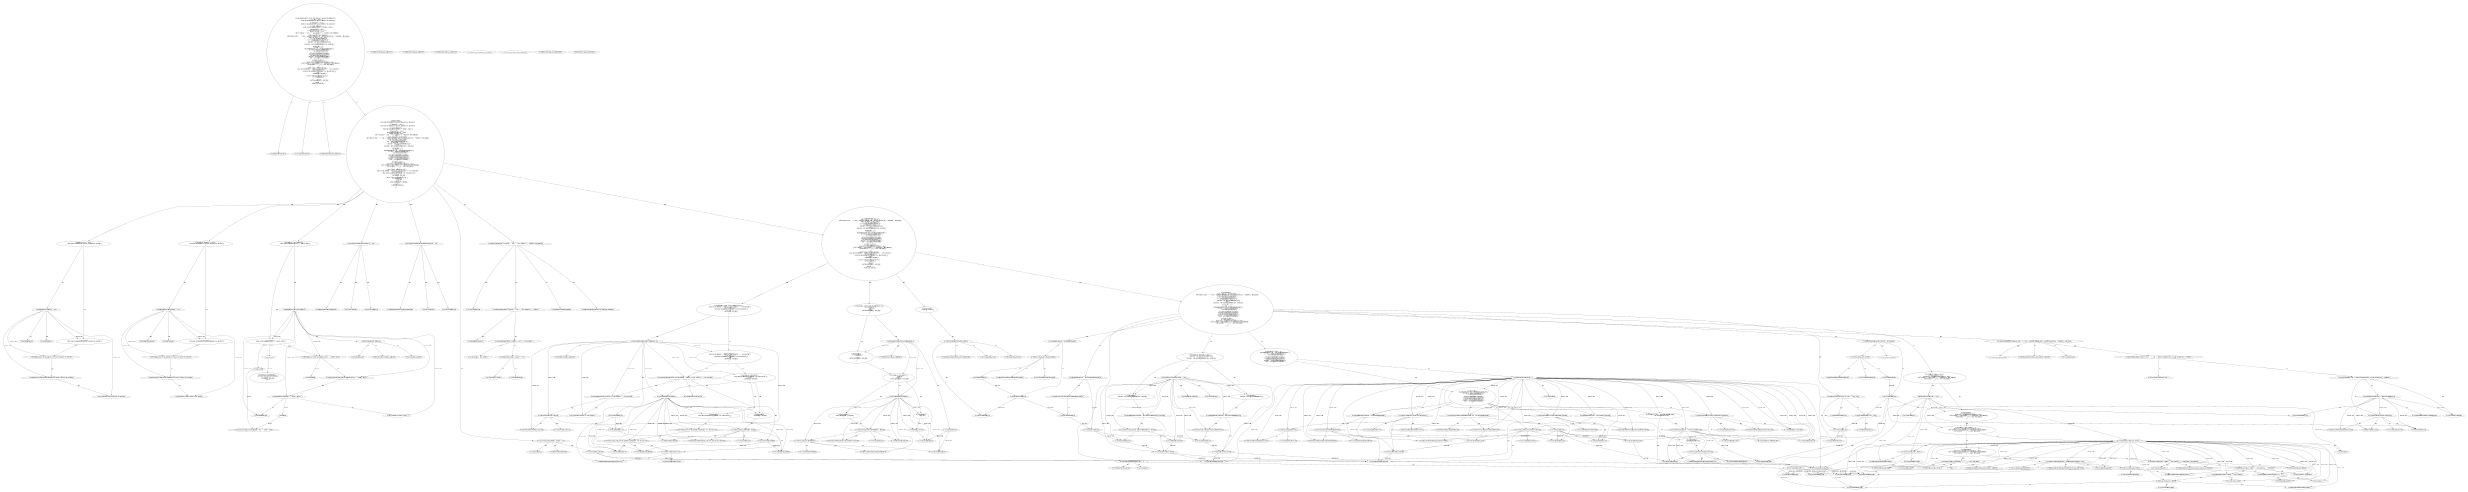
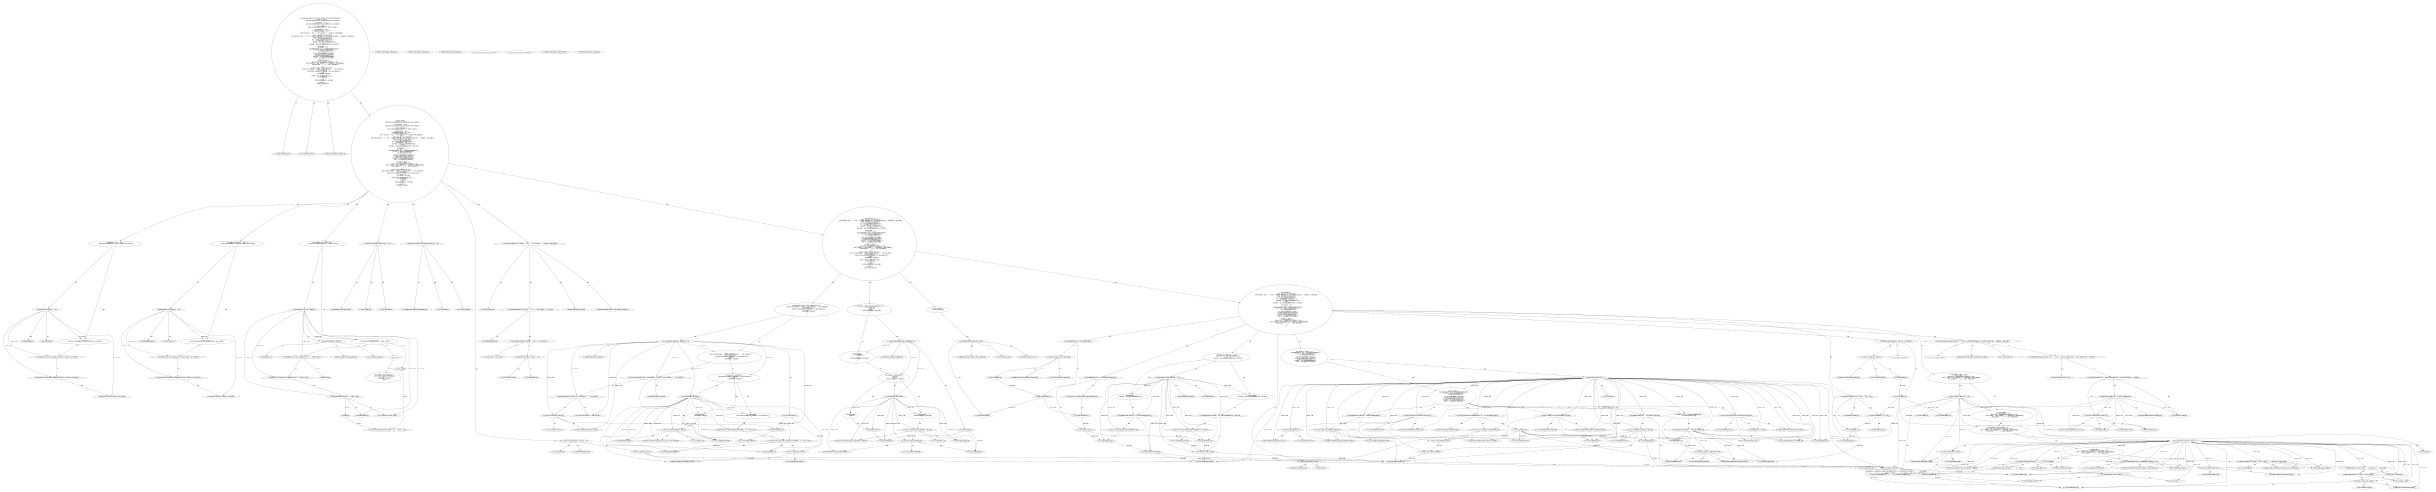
node "32:String@Resource.UNKNOWN_SIZE": label "32:String@Resource.UNKNOWN_SIZE" -> "32:CtFieldReadImpl@Resource.UNKNOWN_SIZE"
edge "49:CtVirtualElement@message" -> "53:CtVariableReadImpl@message": now "52:CtBlockImpl@{ log(message, MSG_ERR); }" -> "53:CtVariableReadImpl@message"
